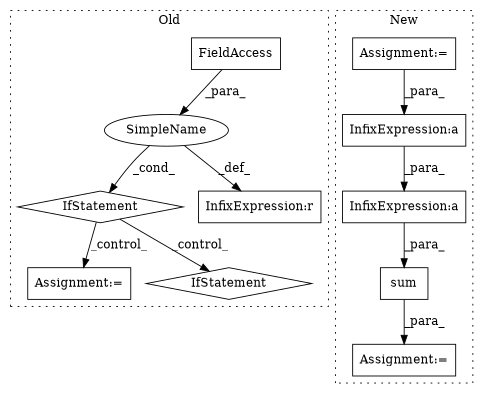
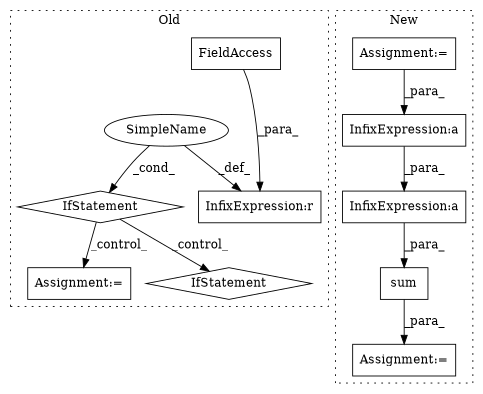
edge "FieldAccess" -> "SimpleName": now "FieldAccess" -> "InfixExpression:r"
